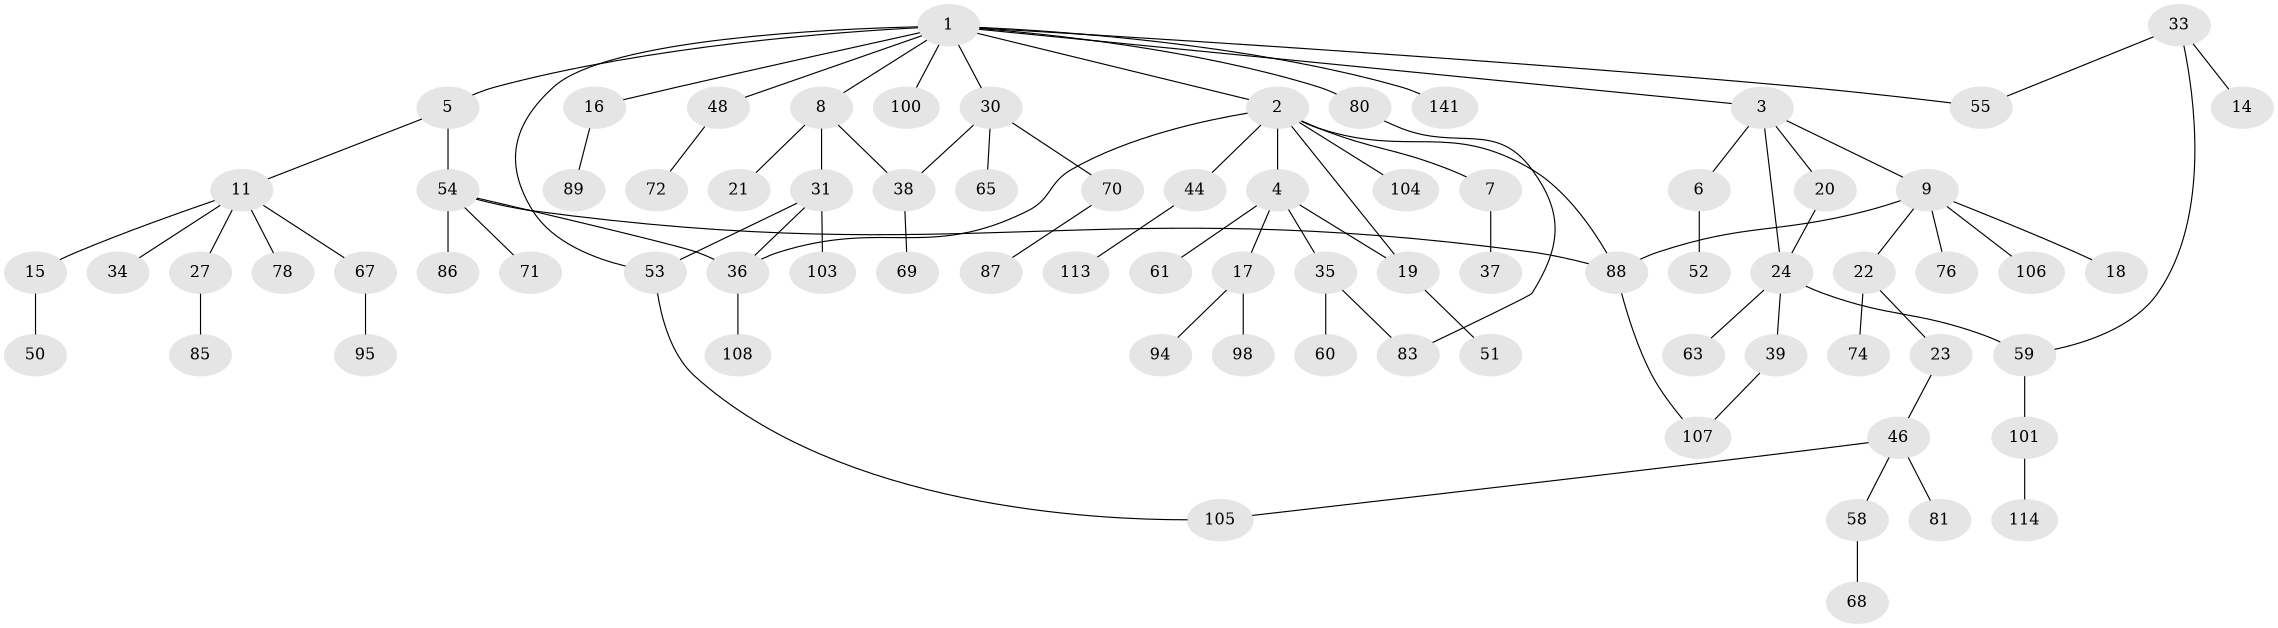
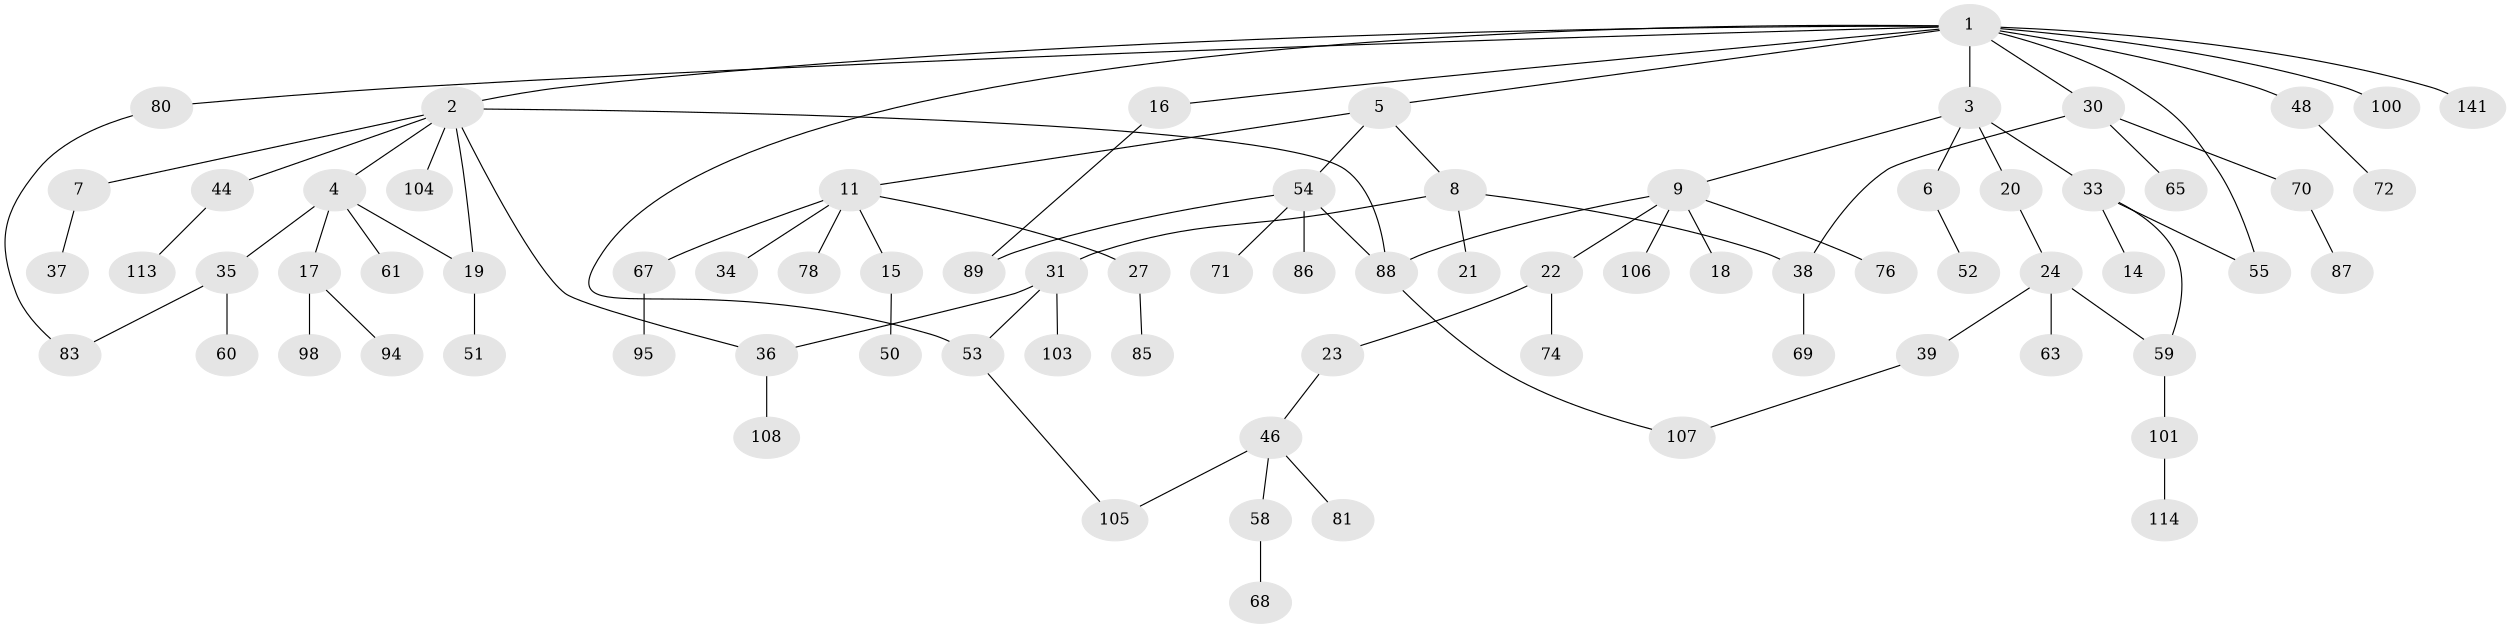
edge "1" -- "8": now "5" -- "8"
edge "3" -- "24": now "3" -- "33"
edge "54" -- "36": now "54" -- "89"
